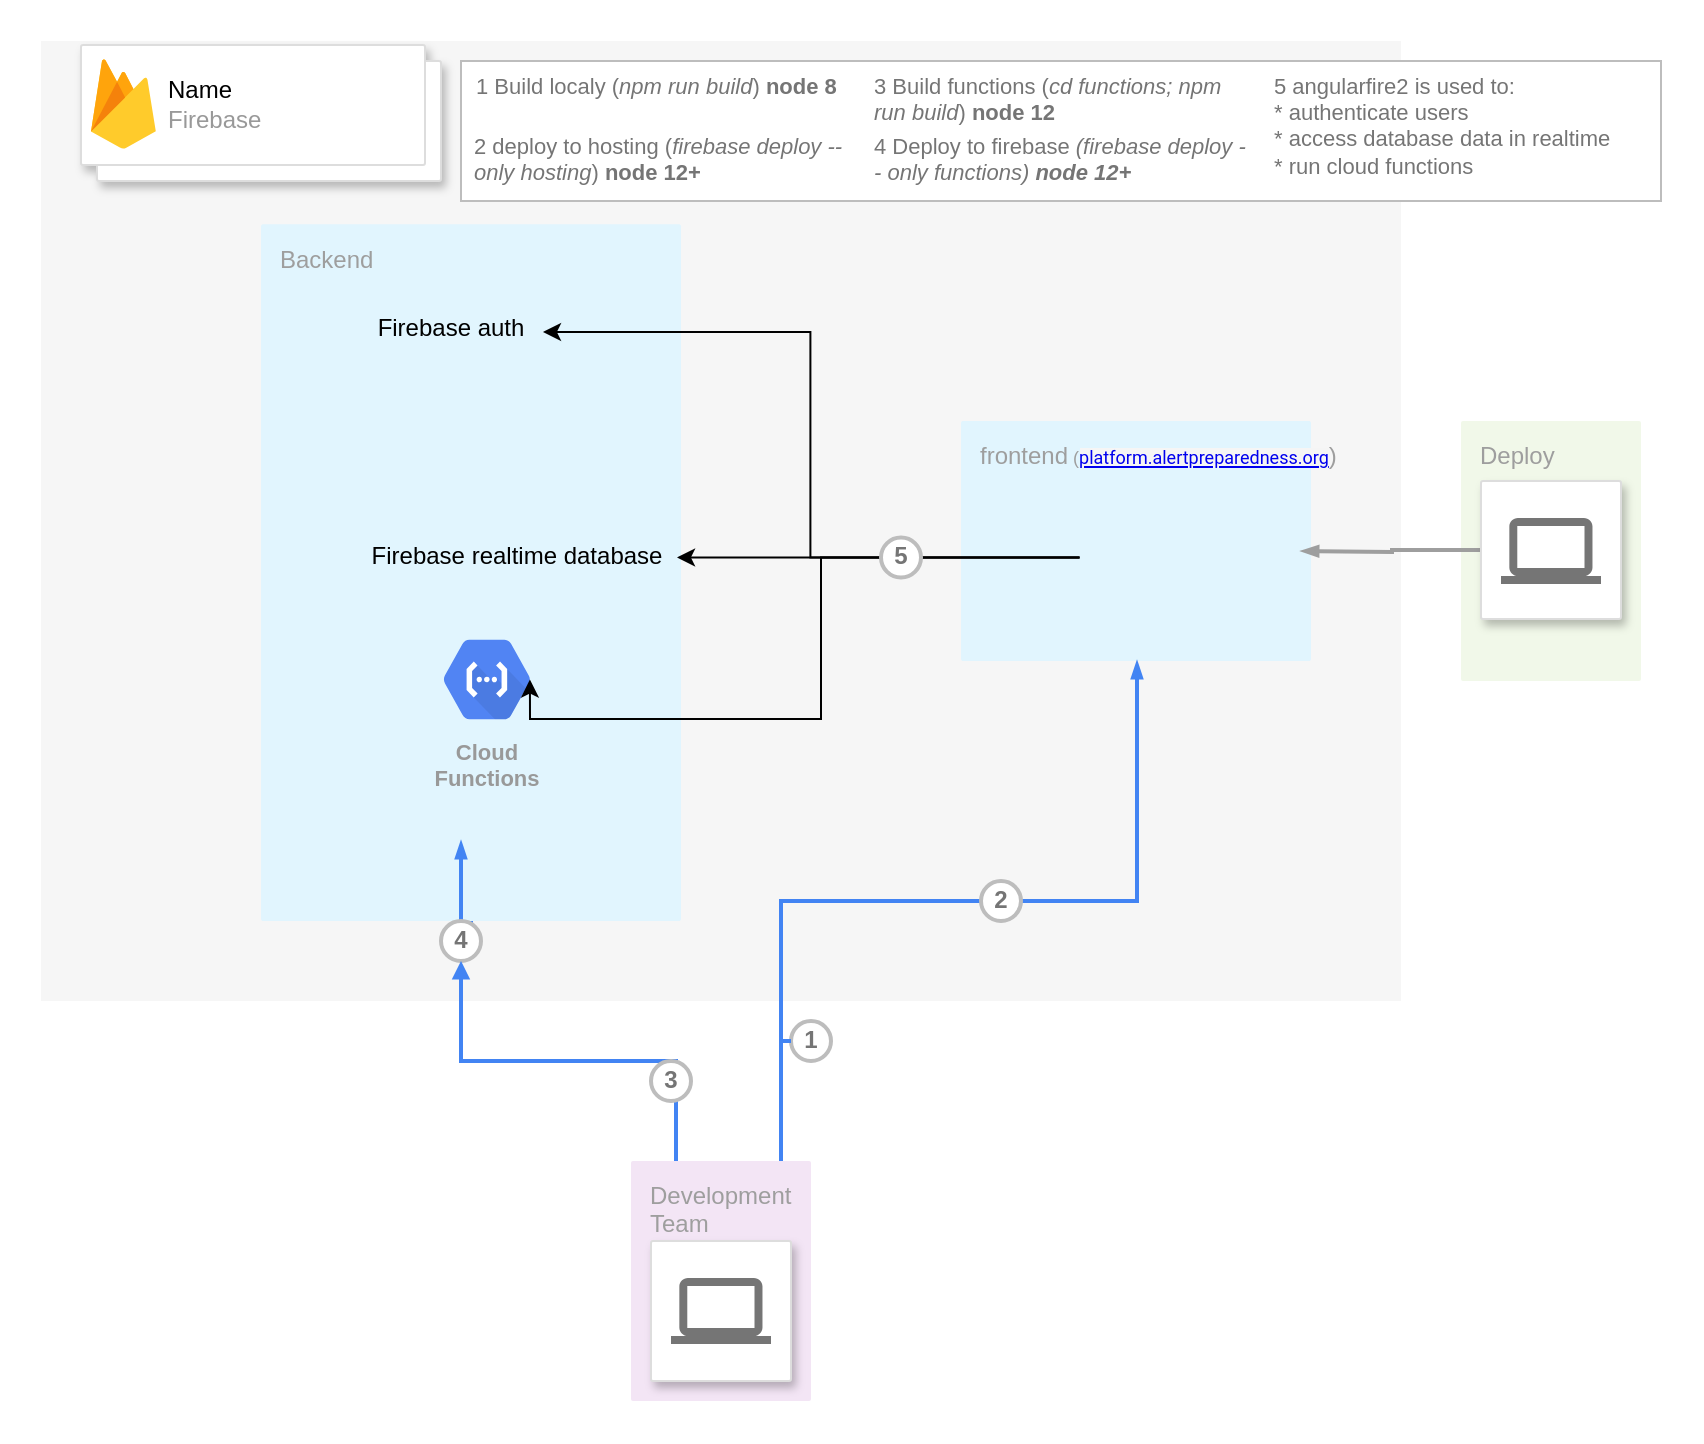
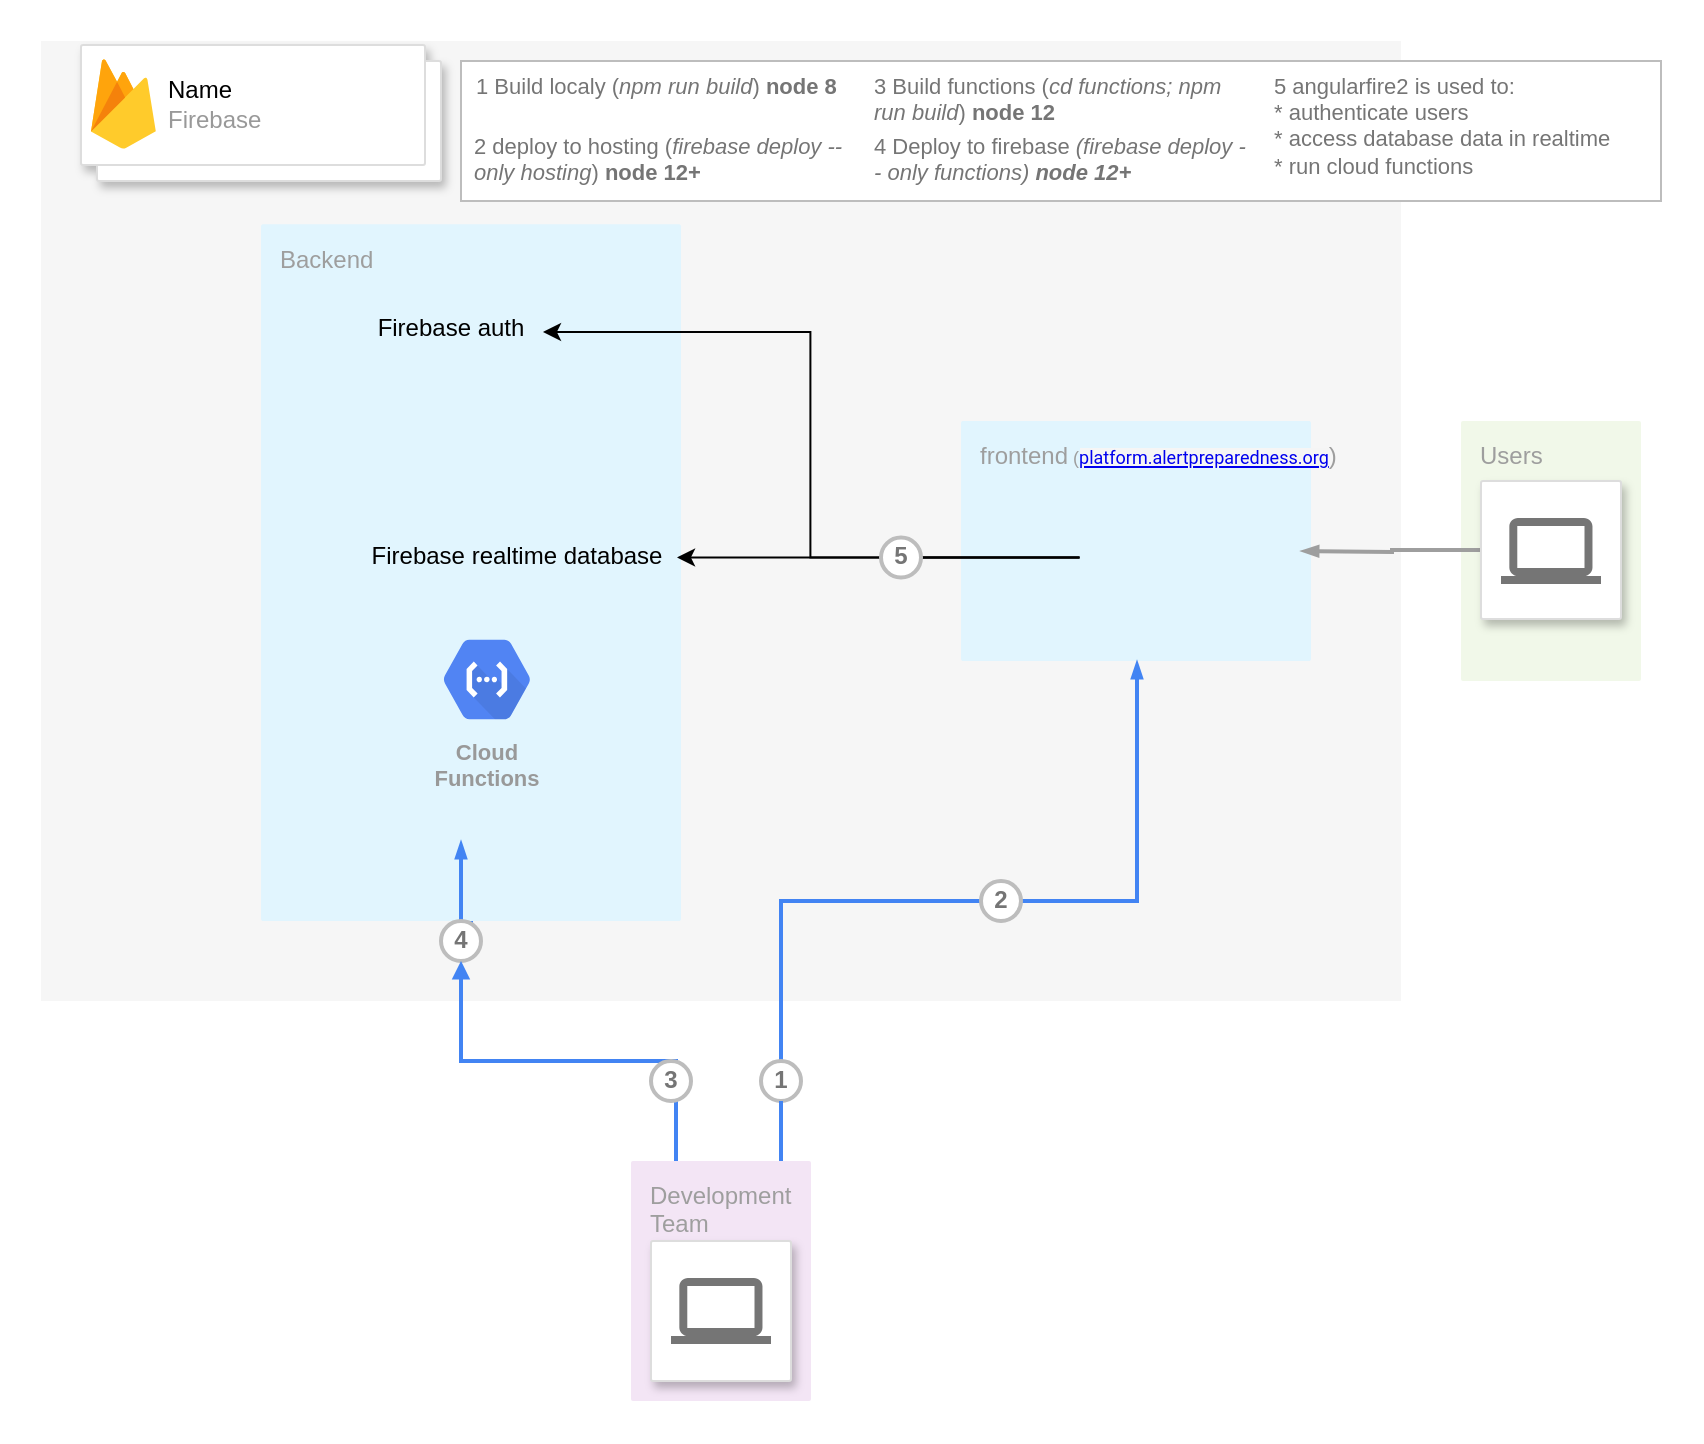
node "Deploy": label "Deploy" -> "Users"
edge "5" -> "Cloud Functions": removed
node "1": moved (811, 1041) -> (781, 1081)
